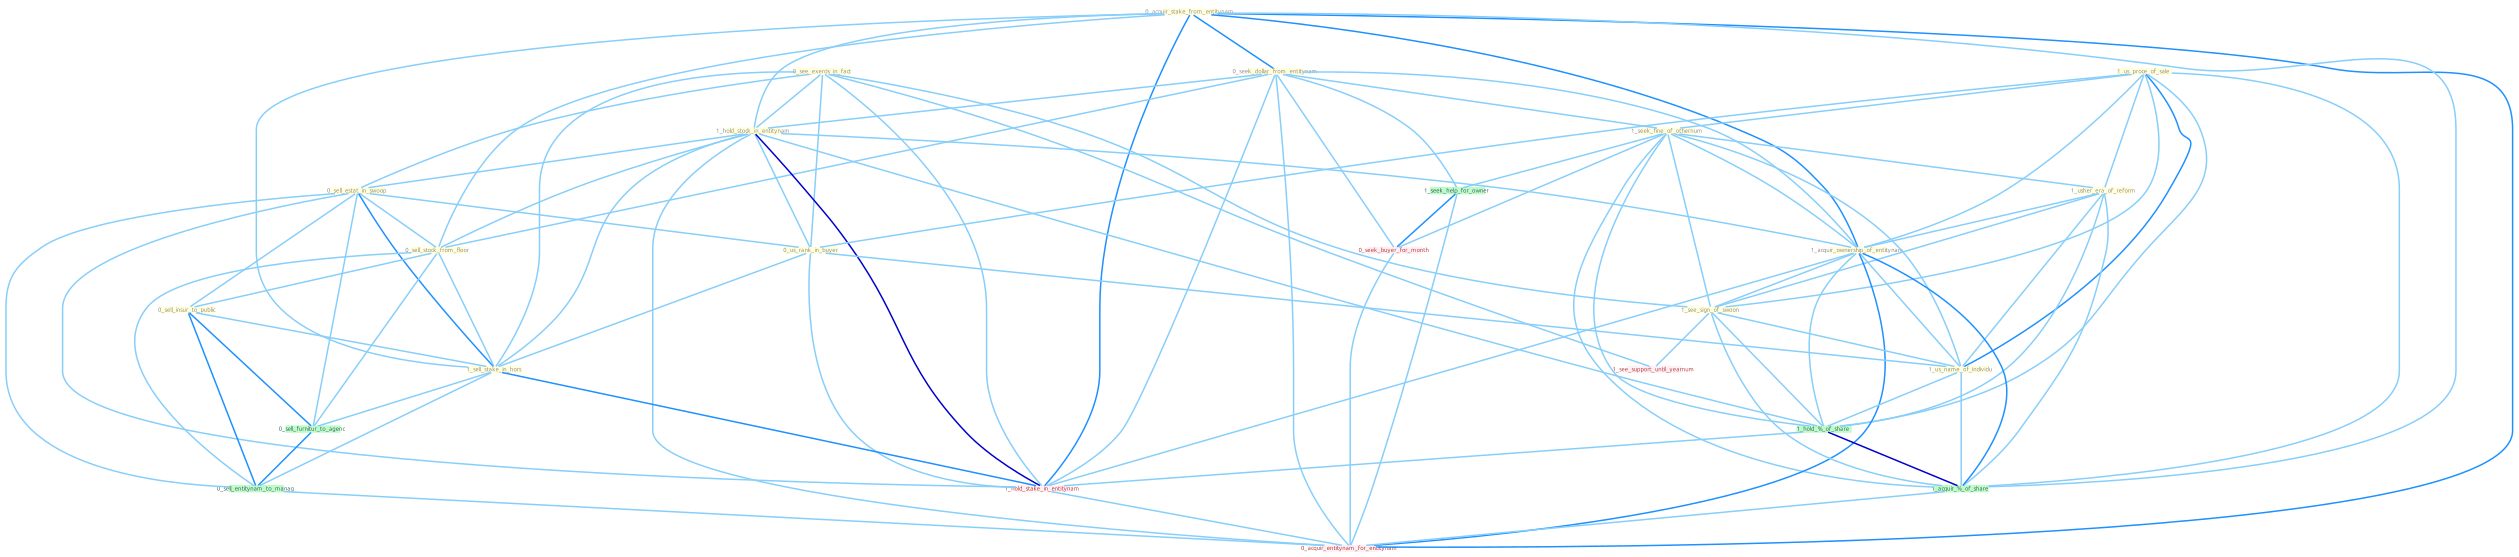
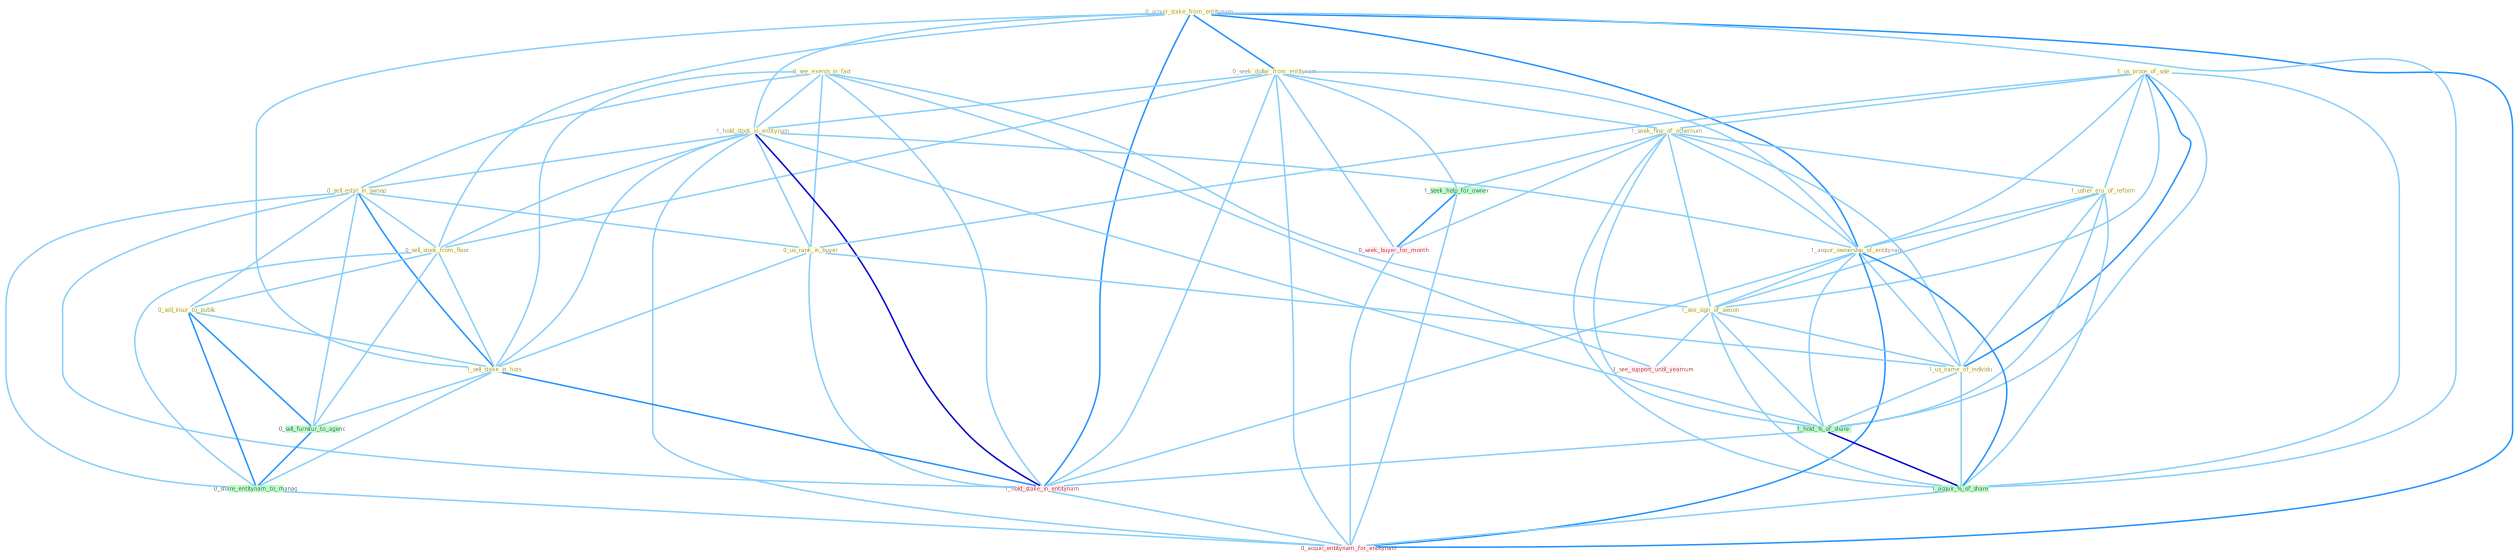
node "0_sell_entitynam_to_manag": label "0_sell_entitynam_to_manag" -> "0_share_entitynam_to_manag"
